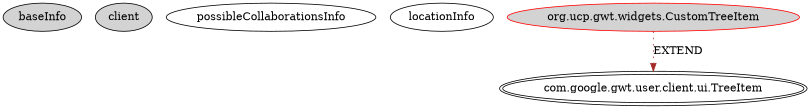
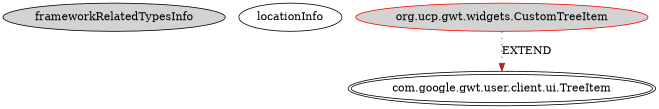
node "baseInfo": removed
node "client": label "client" -> "frameworkRelatedTypesInfo"
node "possibleCollaborationsInfo": removed
